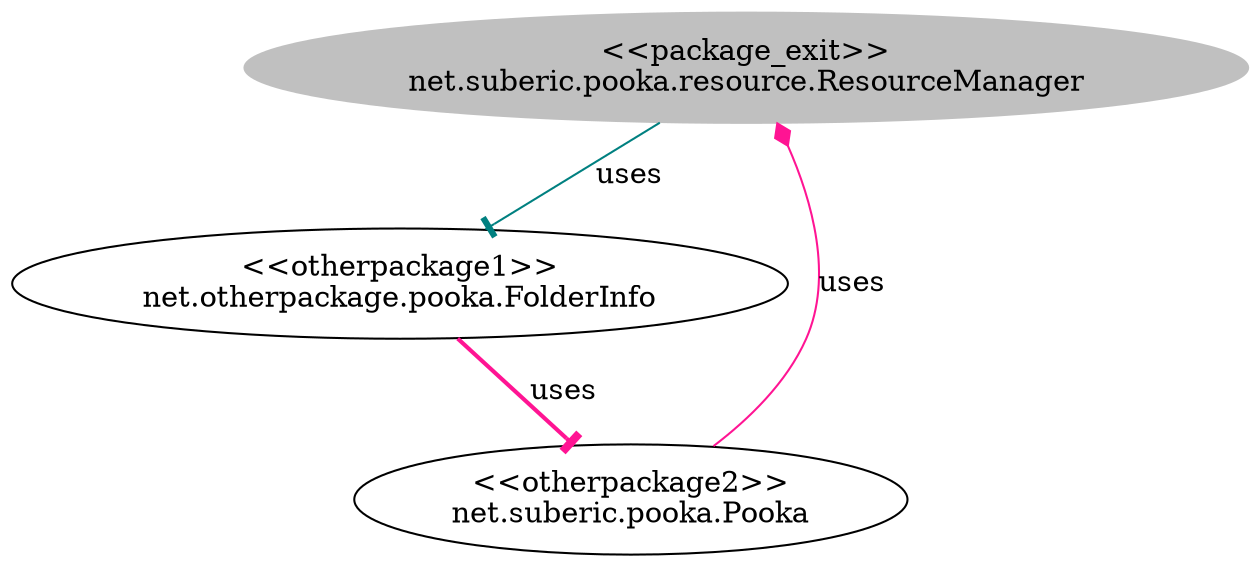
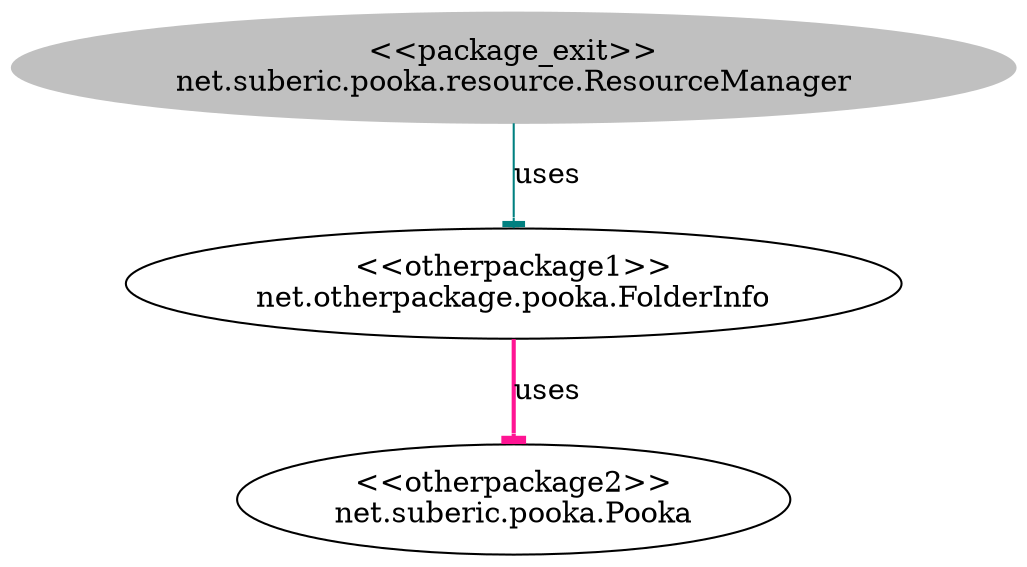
edge "<<otherpackage2>> net.suberic.pooka.Pooka" -> "<<package_exit>> net.suberic.pooka.resource.ResourceManager": removed, label "uses"
